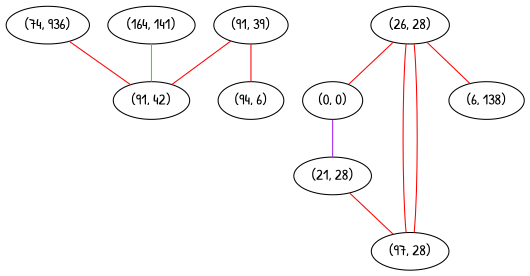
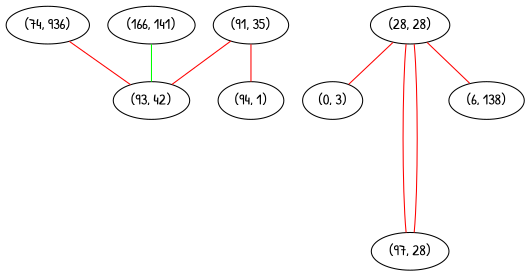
node "(164, 141)": label "(164, 141)" -> "(166, 141)"
node "(91, 39)": label "(91, 39)" -> "(91, 35)"
node "(26, 28)": label "(26, 28)" -> "(28, 28)"
node "(91, 42)": label "(91, 42)" -> "(93, 42)"
node "(94, 6)": label "(94, 6)" -> "(94, 1)"
node "(0, 0)": label "(0, 0)" -> "(0, 3)"
node "(21, 28)": removed
